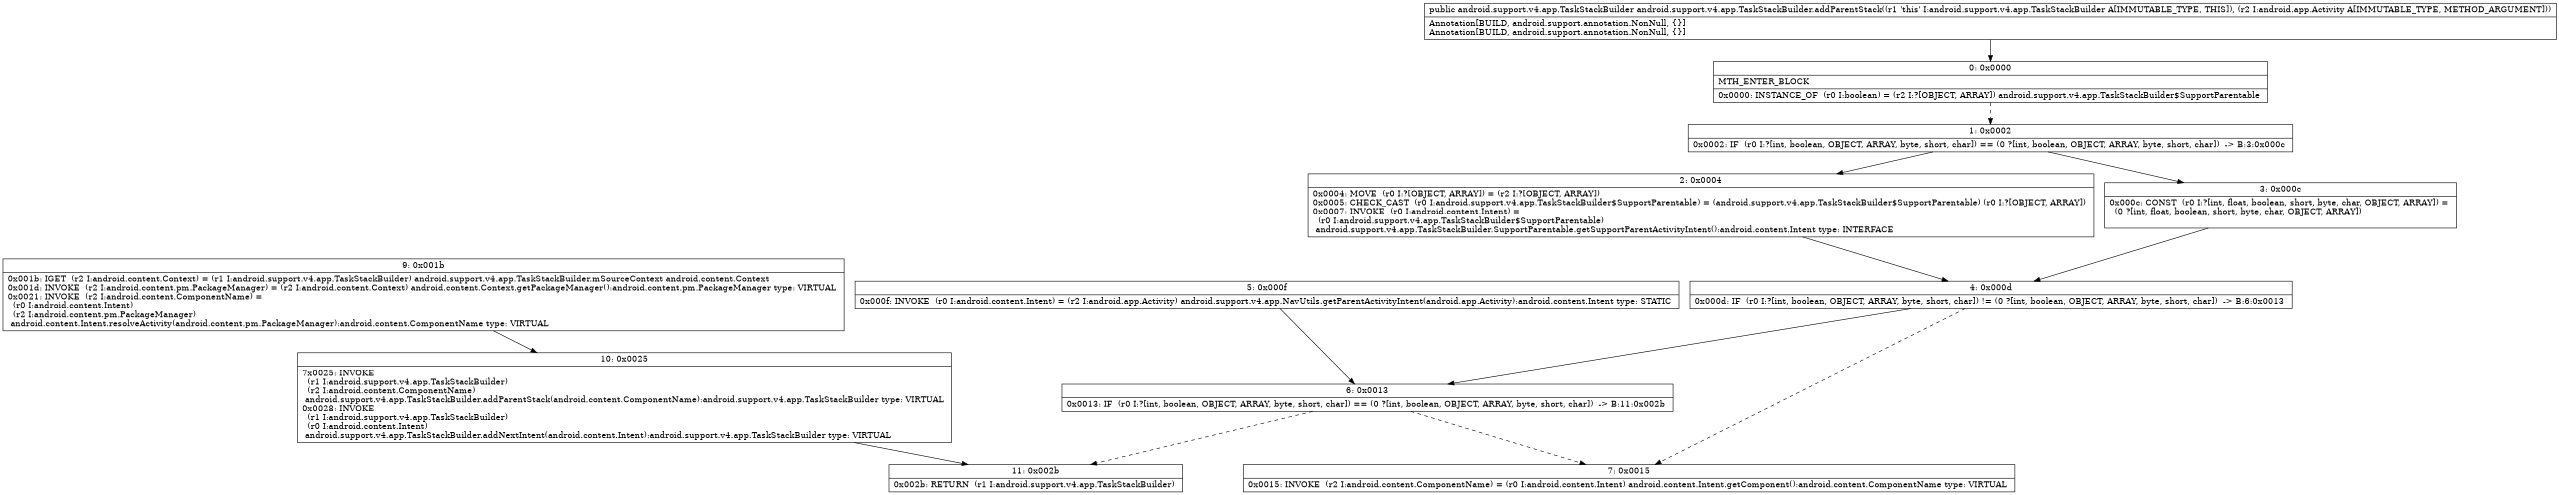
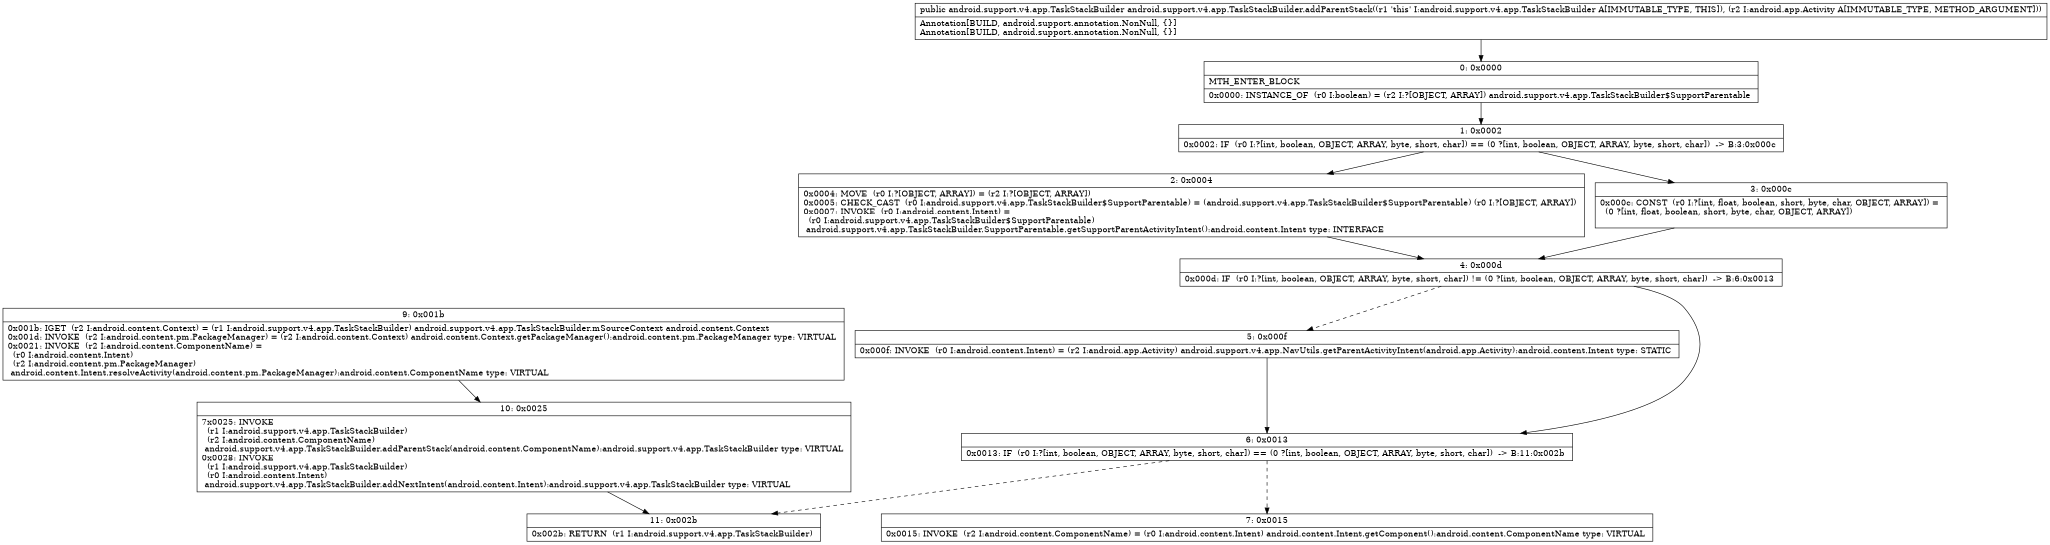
edge "0: 0x0000" -> "1: 0x0002": style dashed -> solid
edge "4: 0x000d" -> "7: 0x0015": now "4: 0x000d" -> "5: 0x000f"
